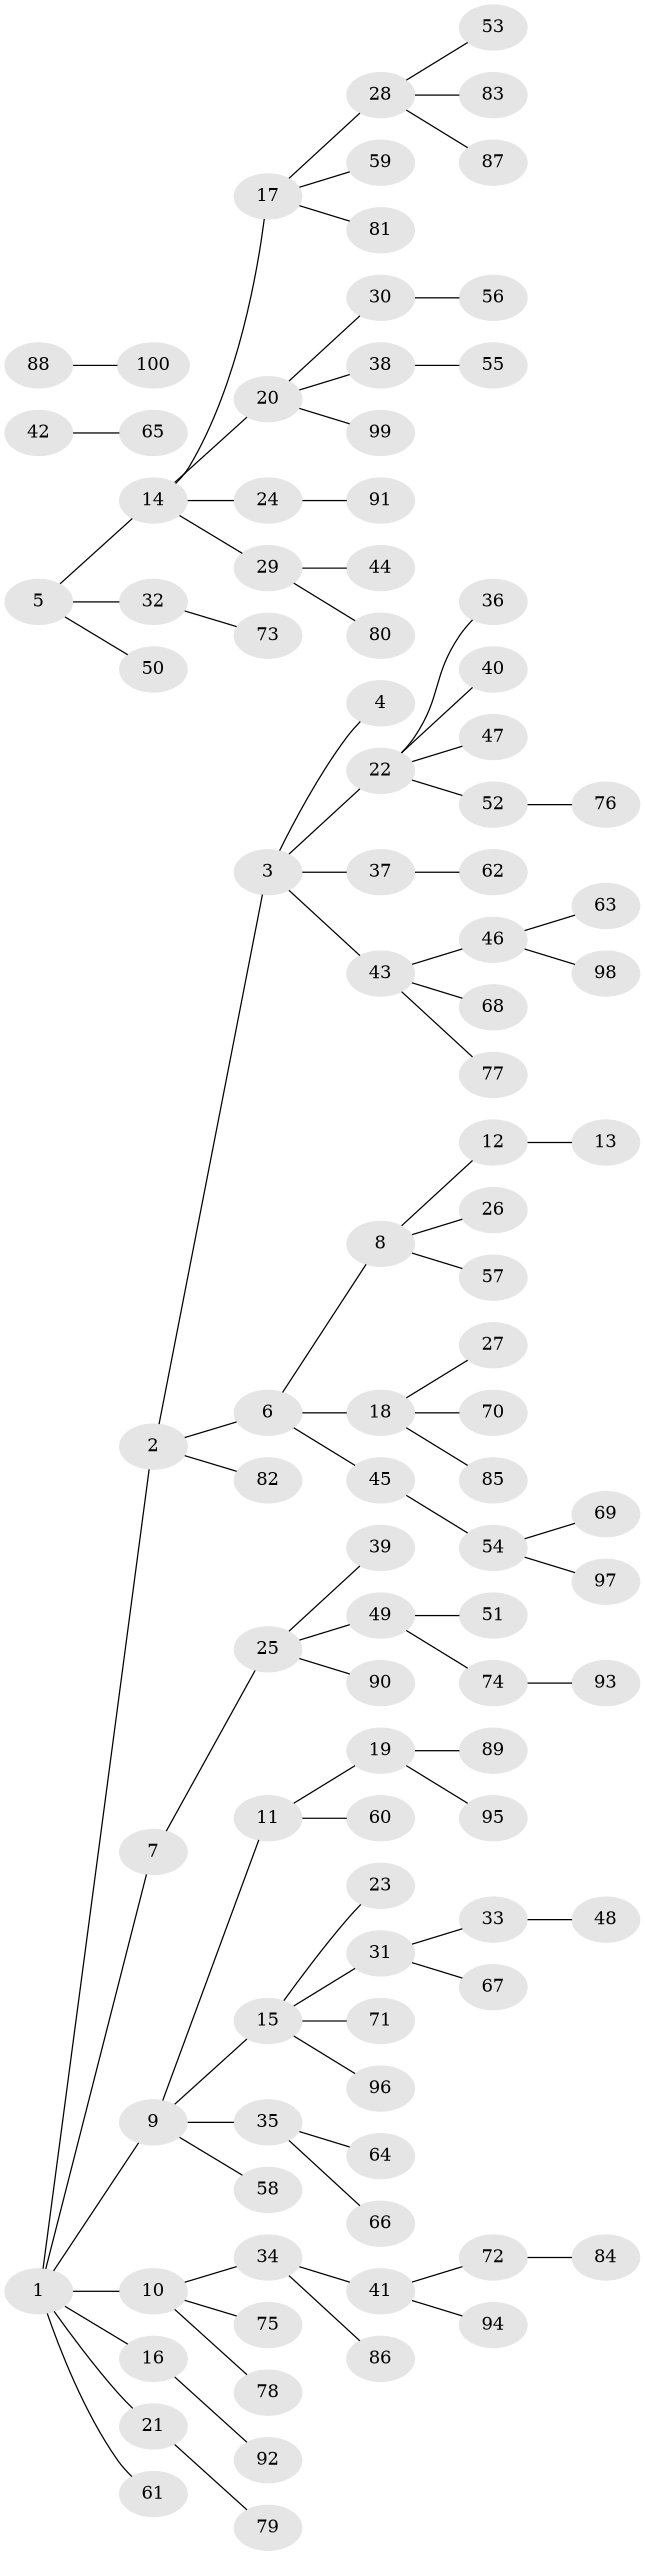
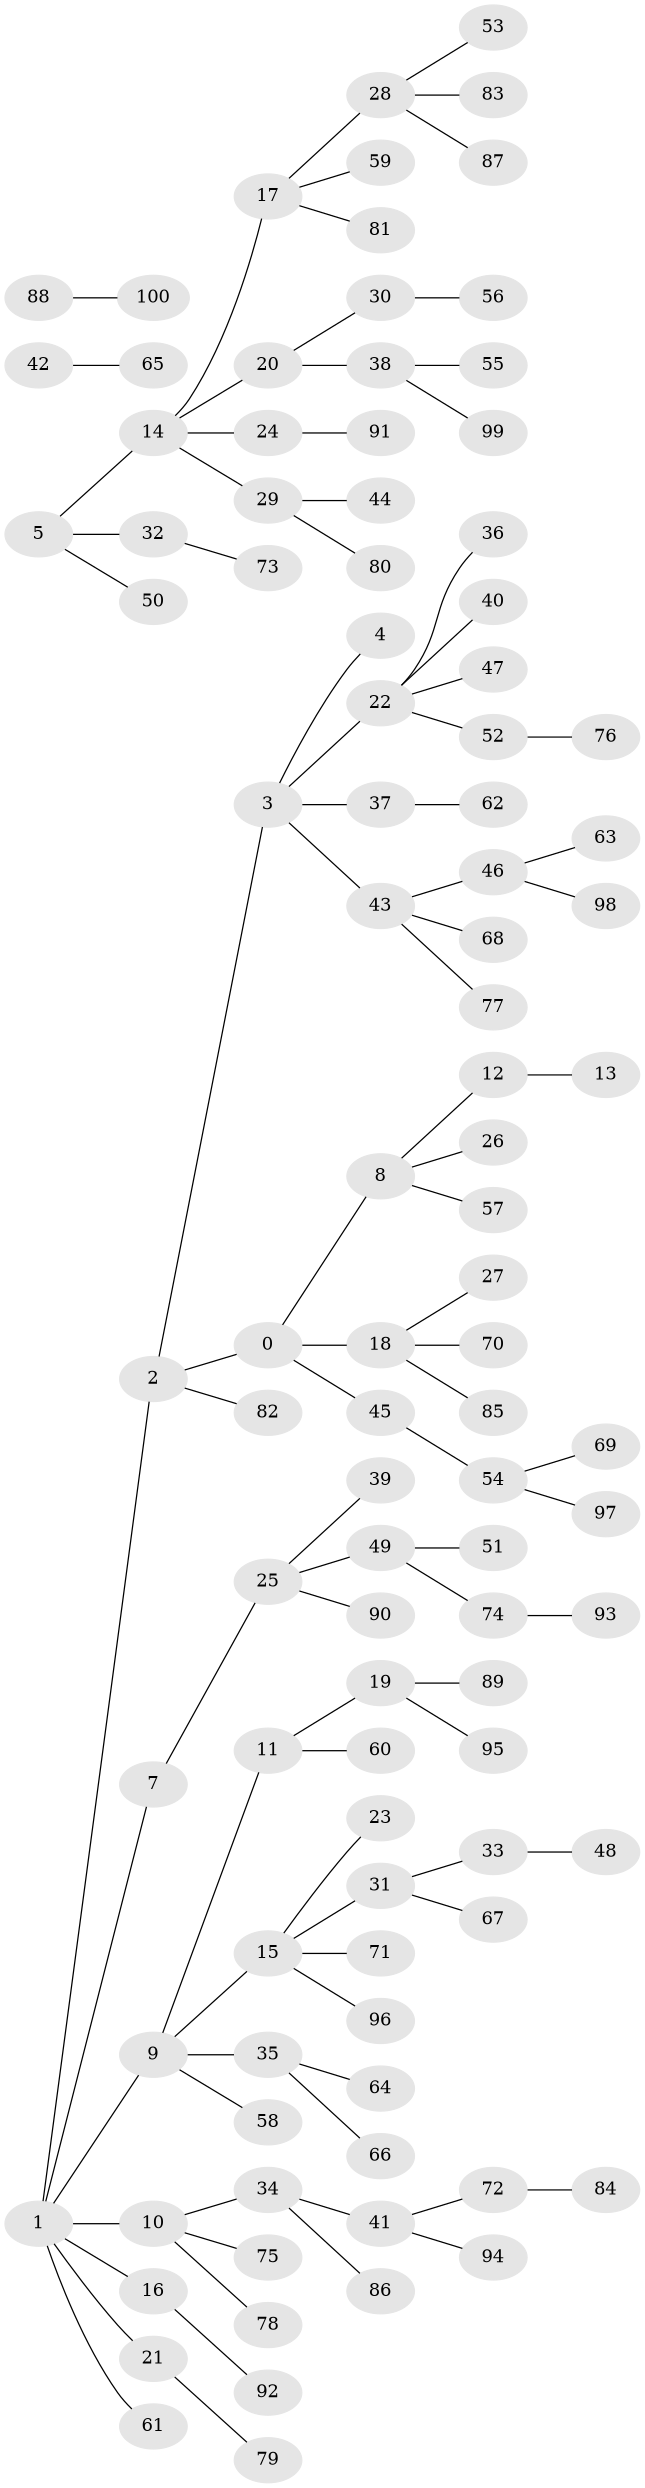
edge "20" -- "99": now "38" -- "99"
node "6": label "6" -> "0"
